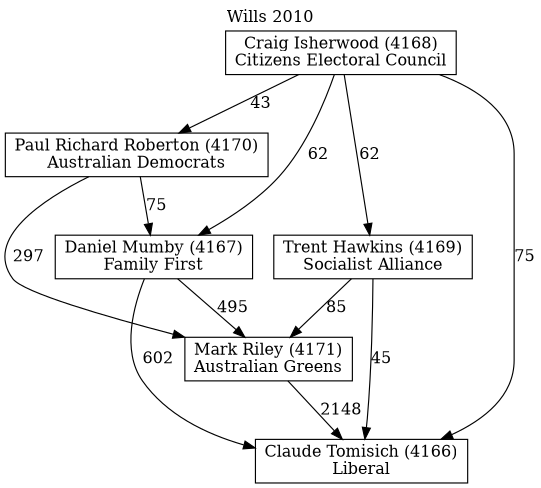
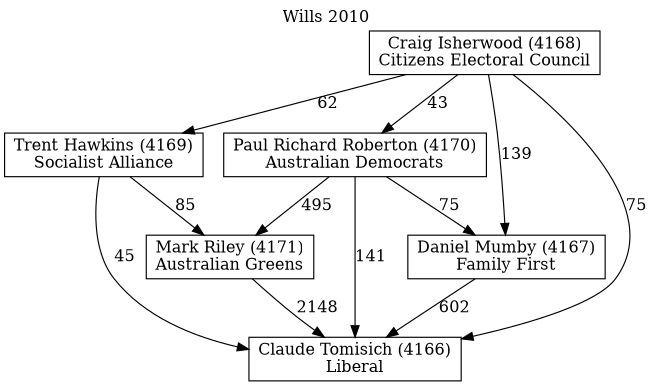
edge "Craig Isherwood (4168) Citizens Electoral Council" -> "Daniel Mumby (4167) Family First": label "62" -> "139"
edge "Paul Richard Roberton (4170) Australian Democrats" -> "Claude Tomisich (4166) Liberal": added, label "141"
edge "Paul Richard Roberton (4170) Australian Democrats" -> "Mark Riley (4171) Australian Greens": label "297" -> "495"
edge "Daniel Mumby (4167) Family First" -> "Mark Riley (4171) Australian Greens": removed, label "495"
